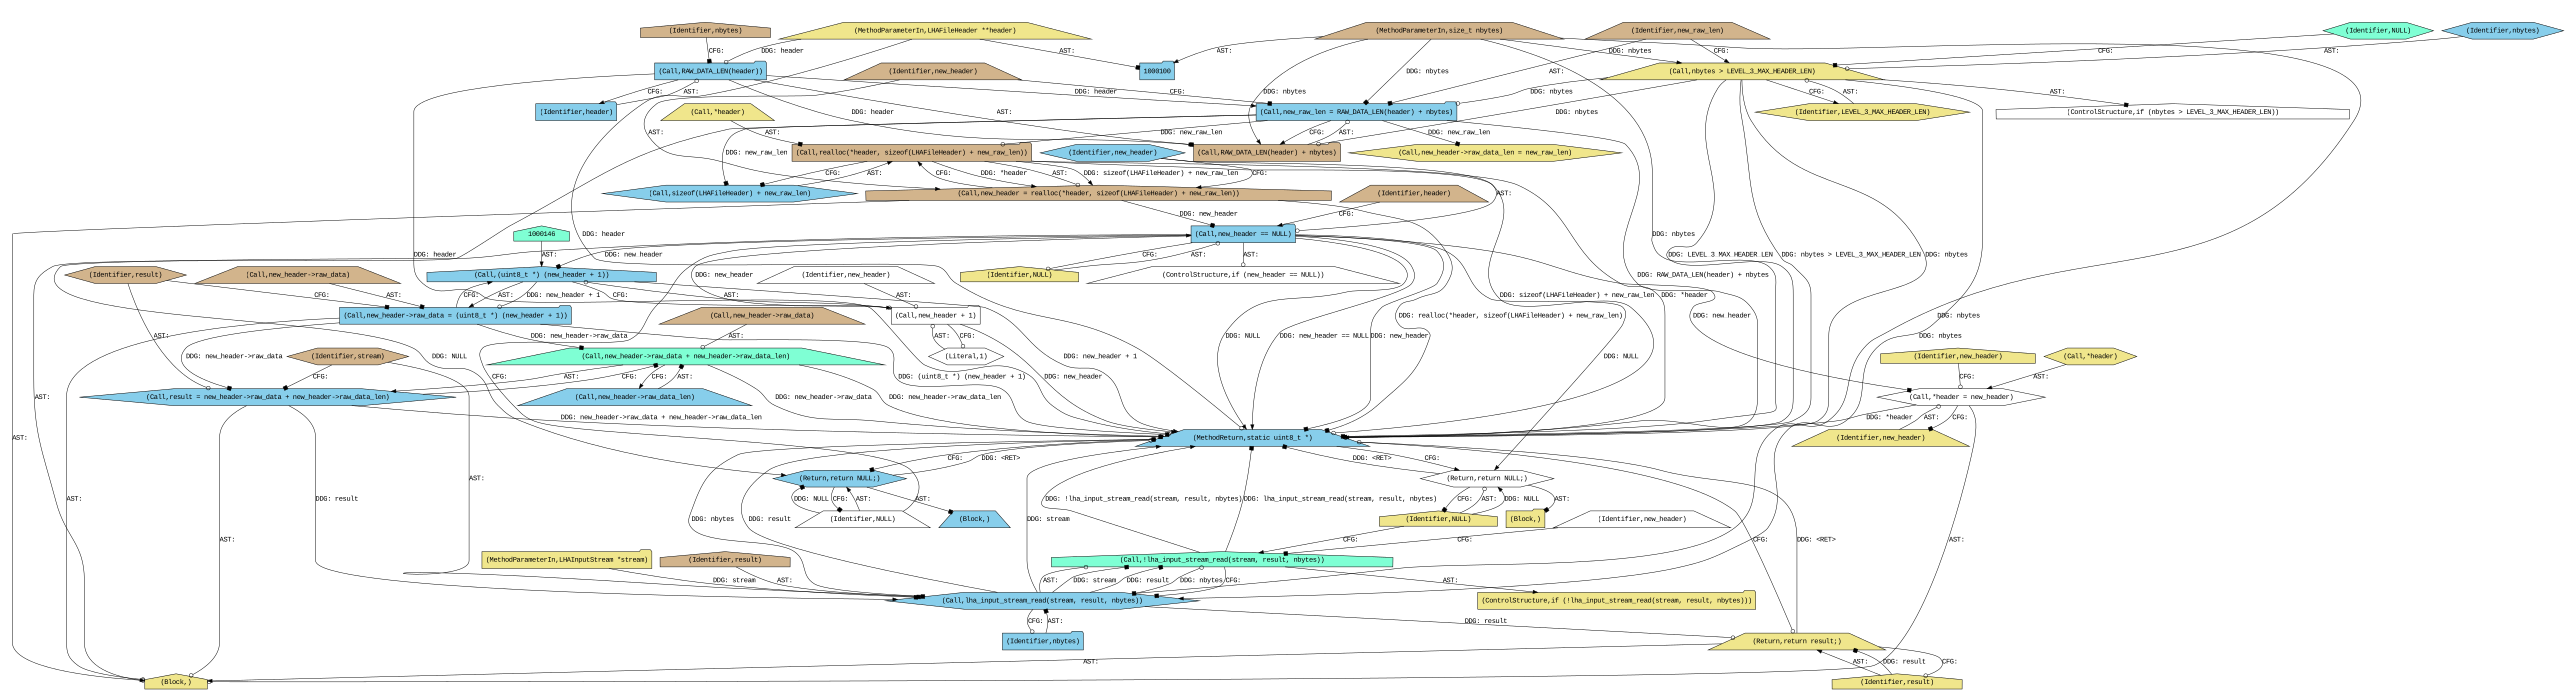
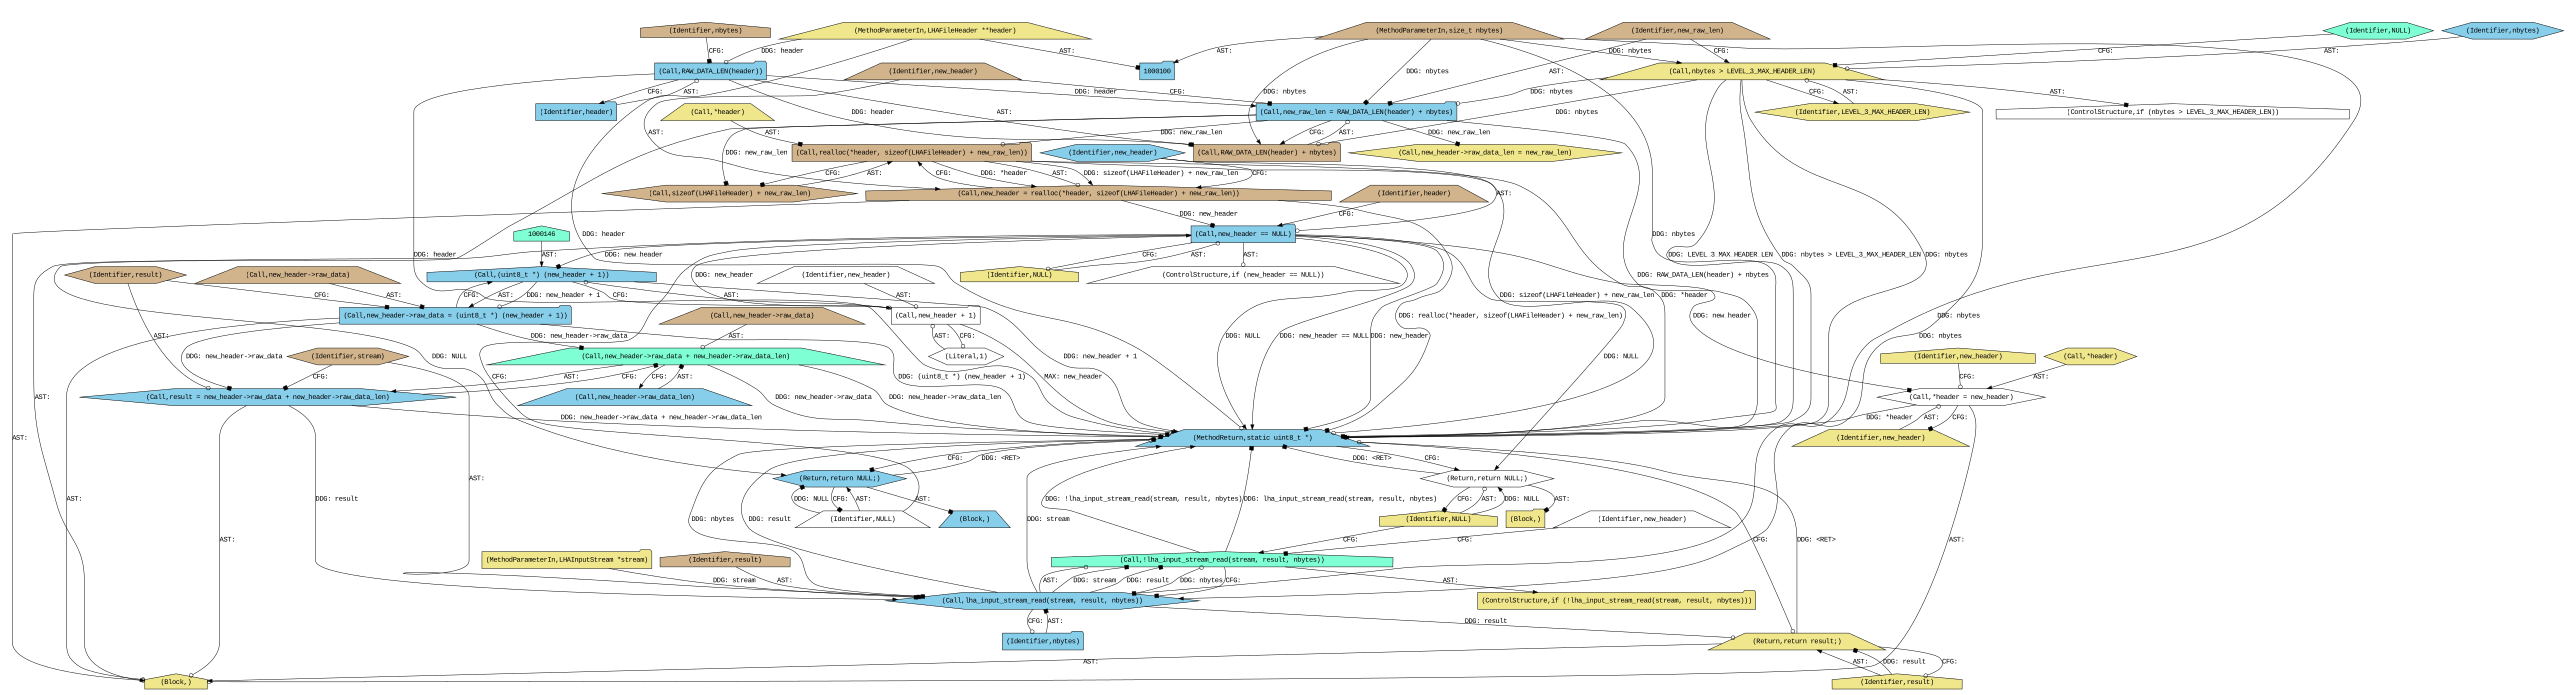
node "(Call,sizeof(LHAFileHeader) + new_raw_len)": fillcolor skyblue -> tan
edge "(Call,new_header + 1)" -> "(MethodReturn,static uint8_t *)": label "DDG: new_header" -> "MAX: new_header"
